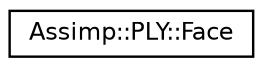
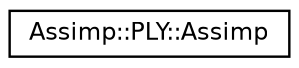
node "Assimp::PLY::Face": label "Assimp::PLY::Face" -> "Assimp::PLY::Assimp"
